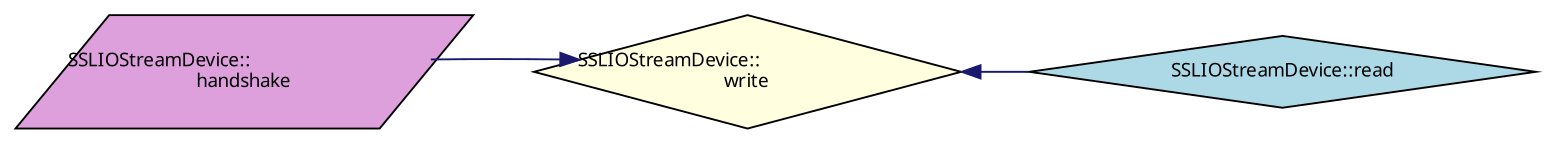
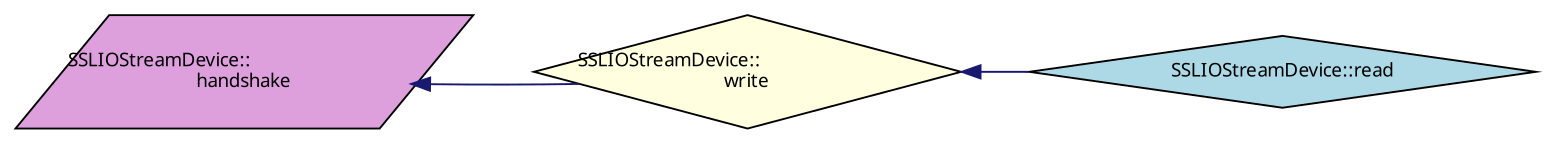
edge "SSLIOStreamDevice:: handshake" -> "SSLIOStreamDevice:: write": reversed
